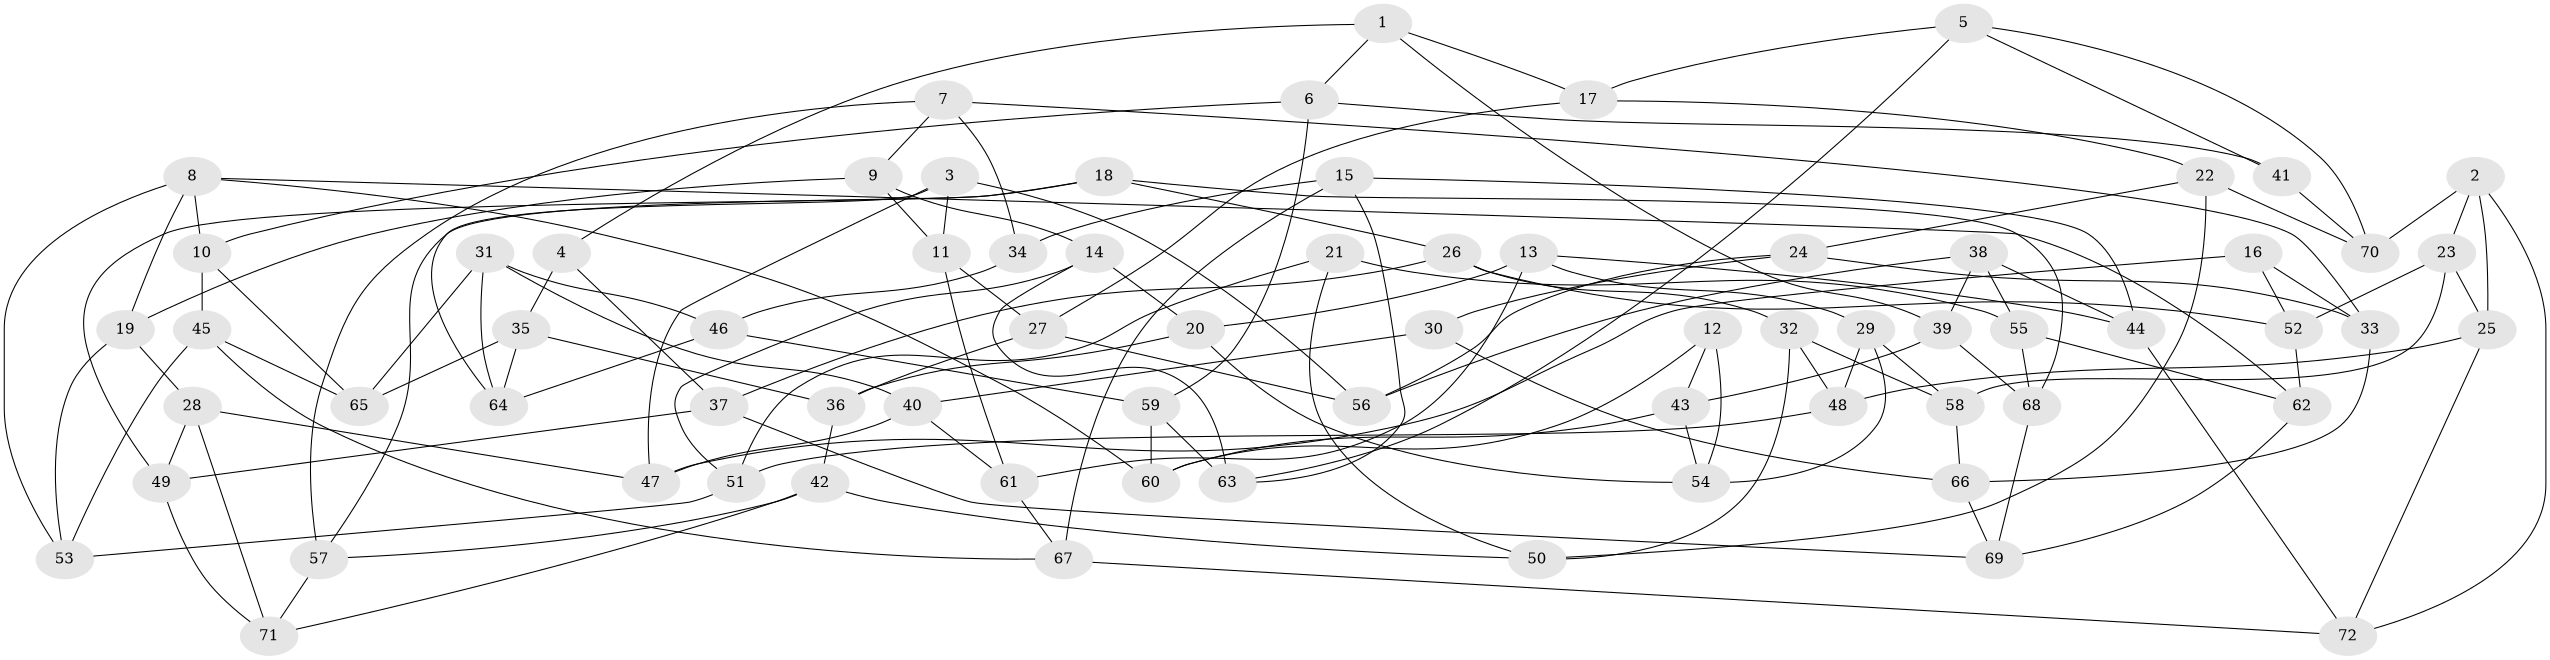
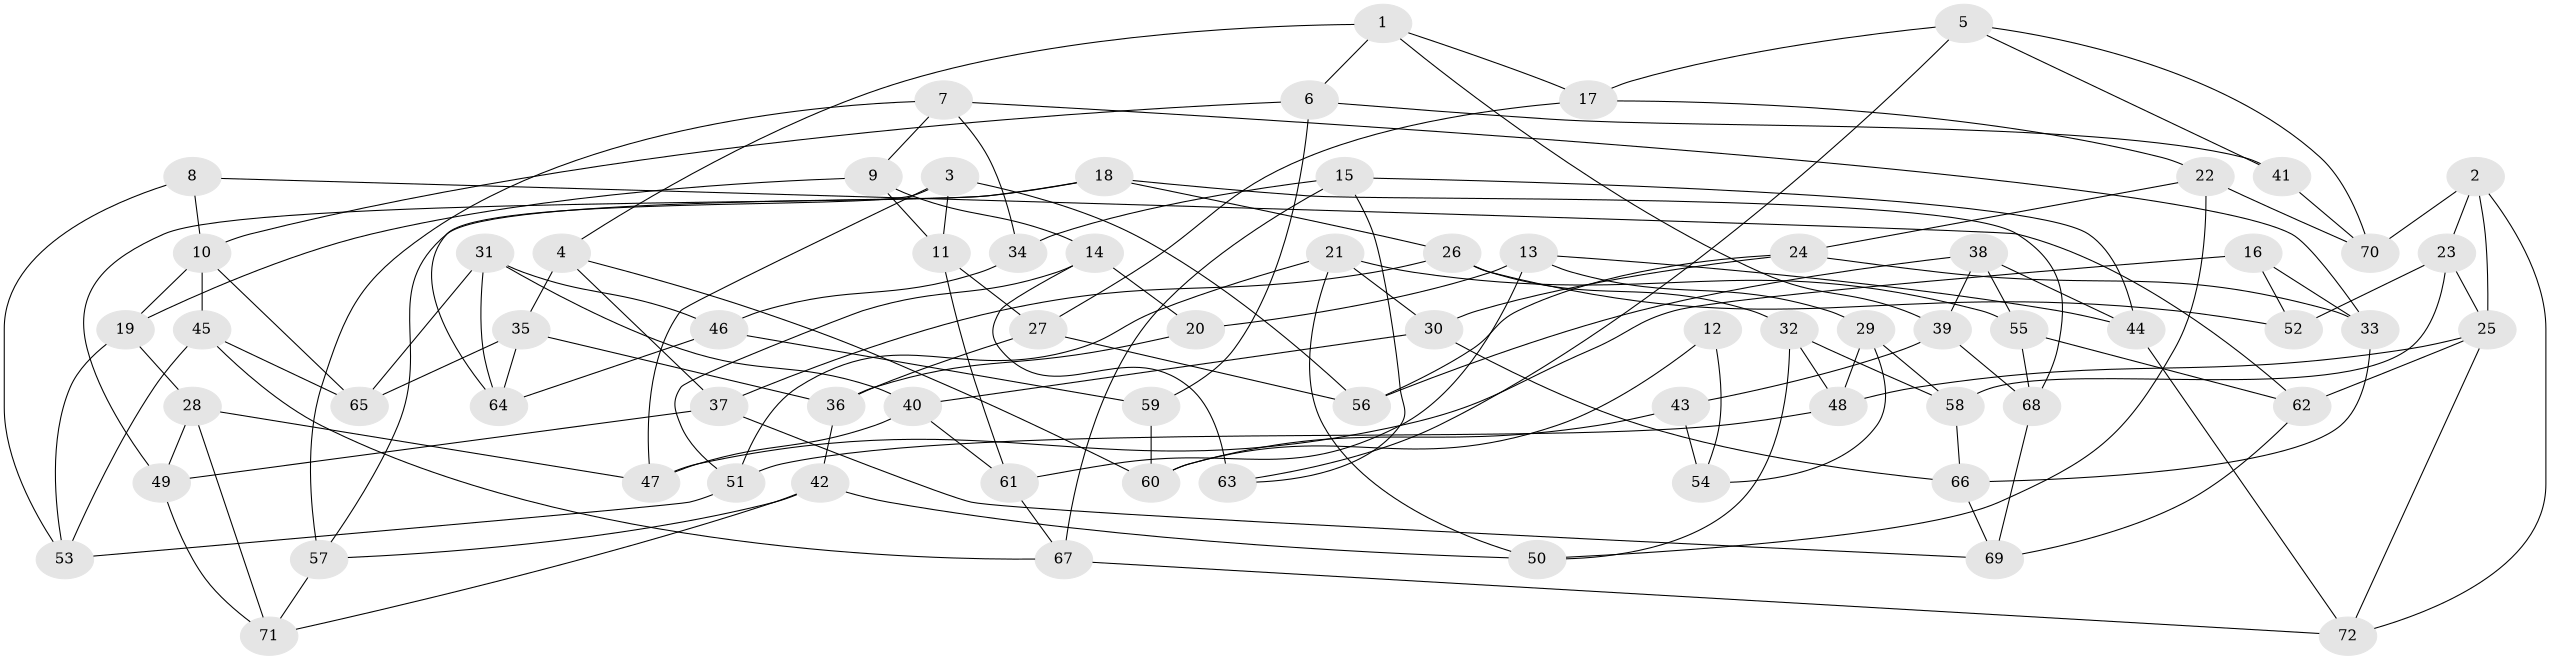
edge "8" -- "19": now "10" -- "19"
edge "8" -- "60": now "4" -- "60"
edge "21" -- "30": added
edge "12" -- "43": removed
edge "52" -- "62": now "25" -- "62"
edge "59" -- "63": removed
edge "20" -- "54": removed
